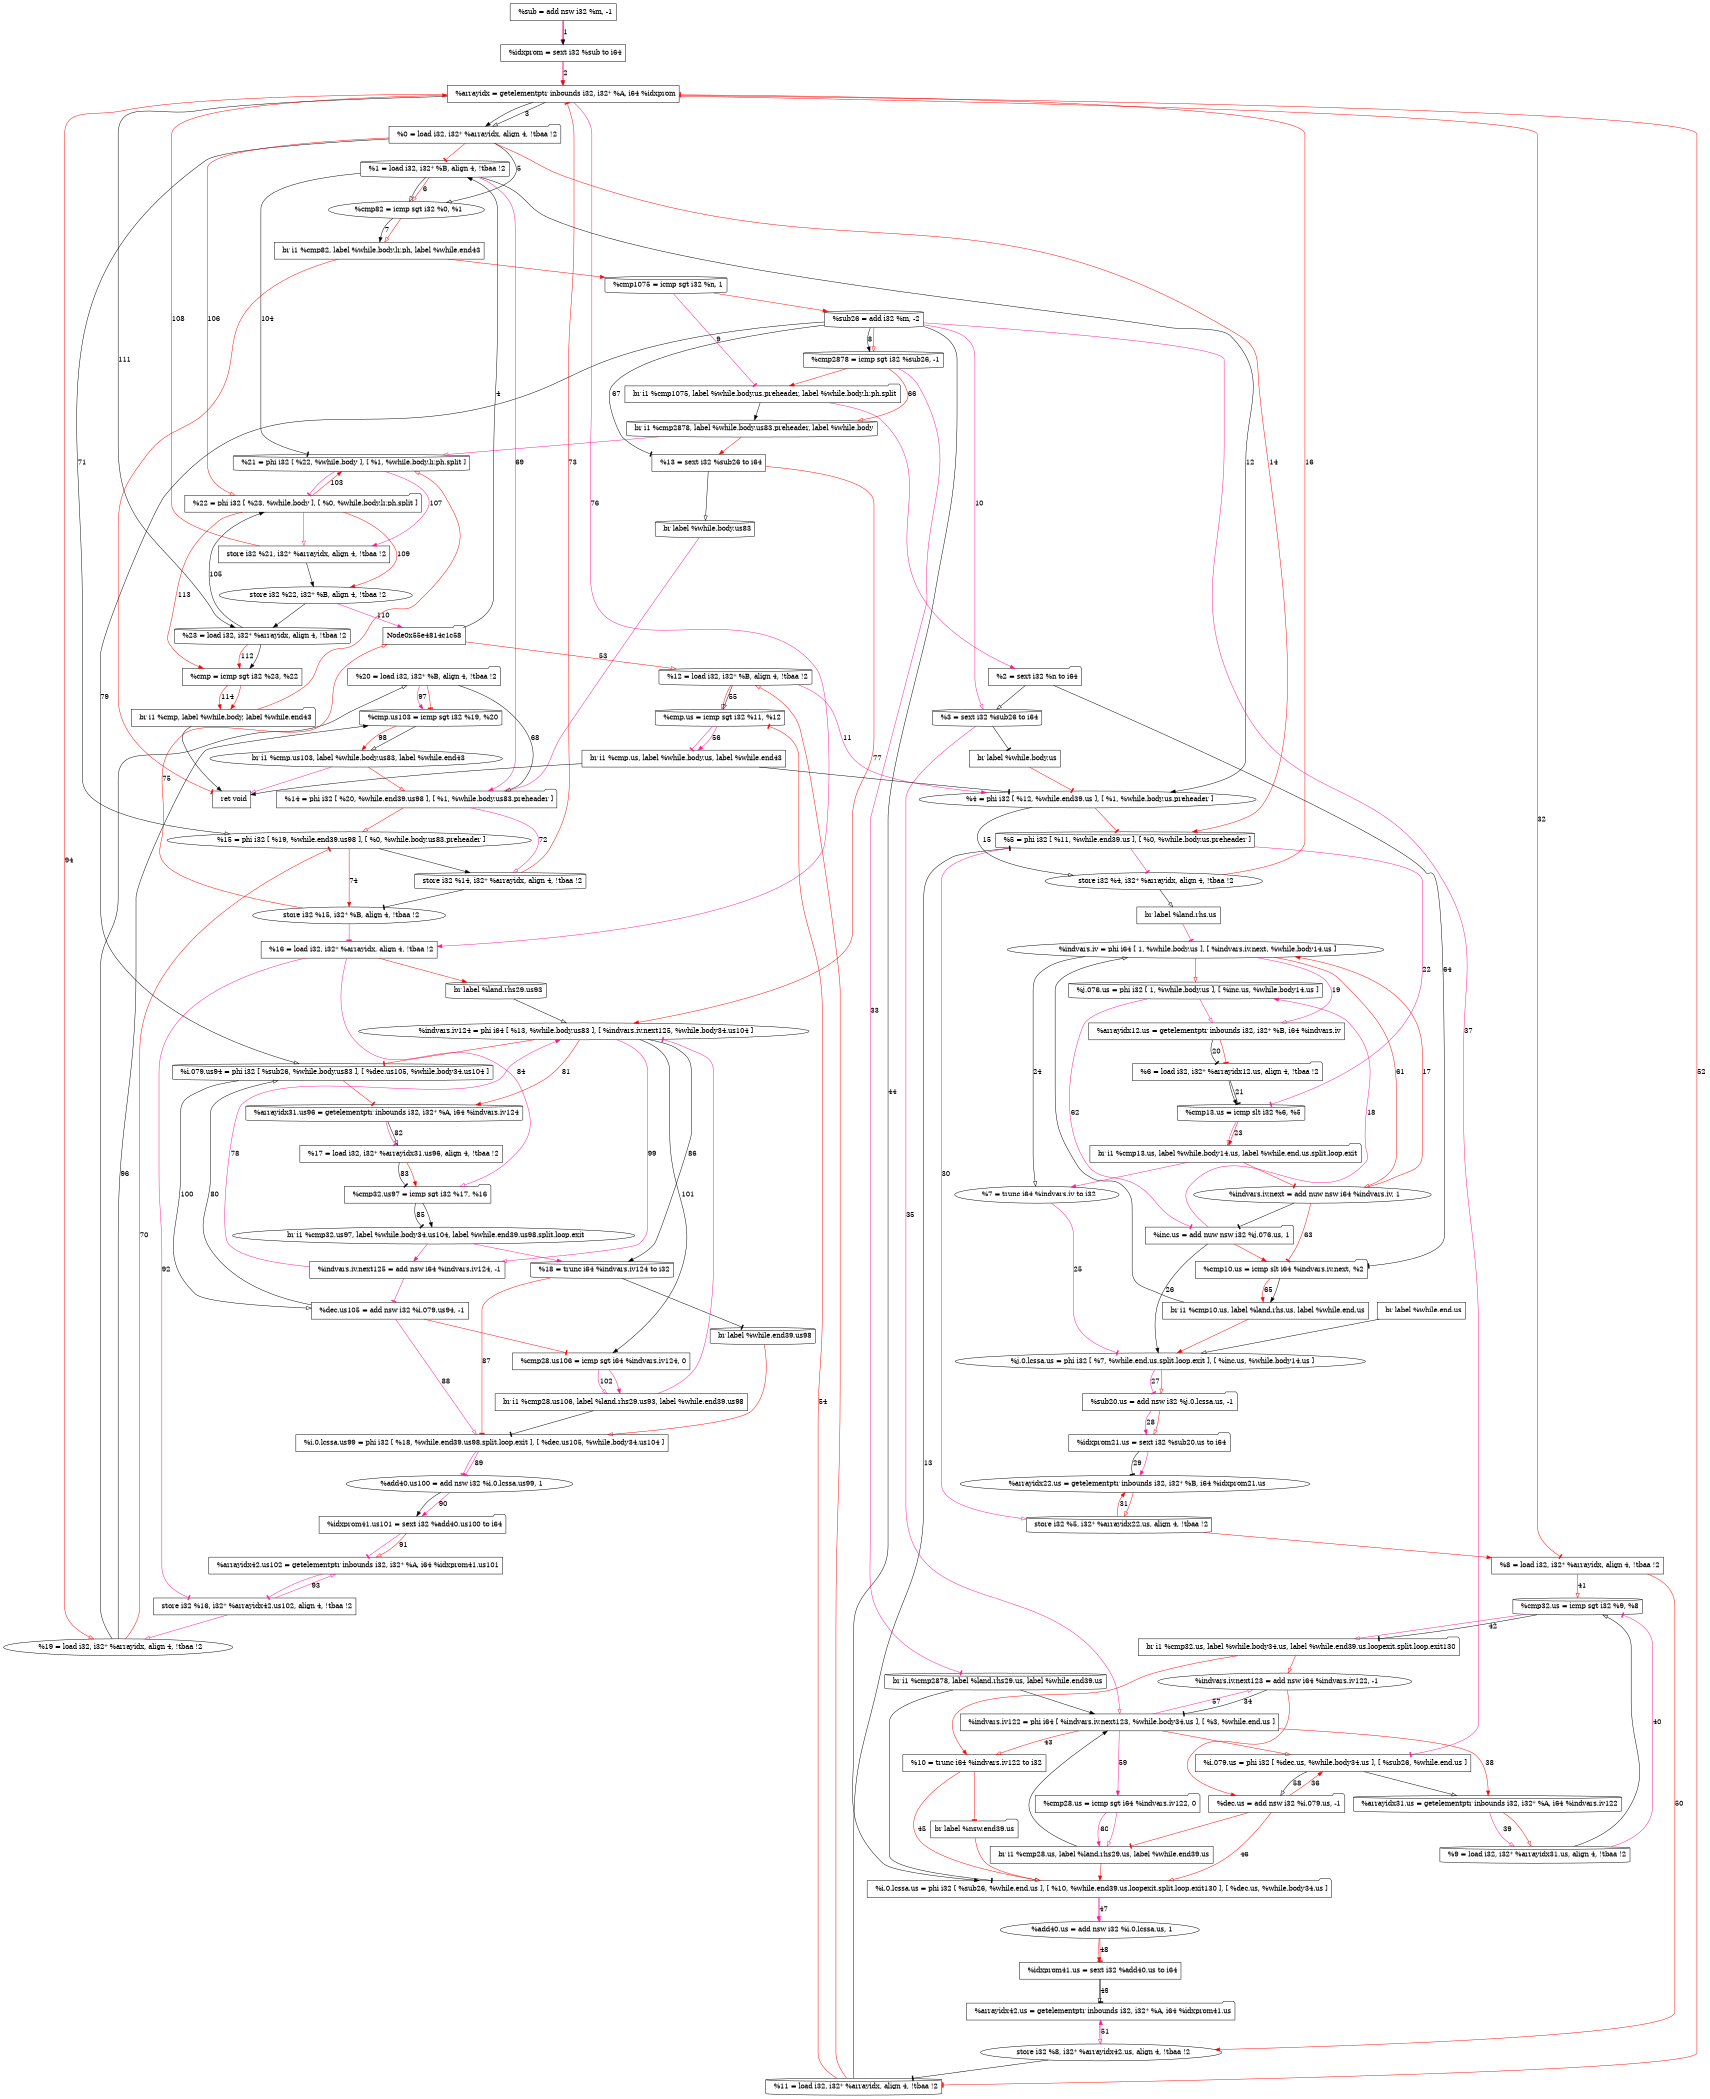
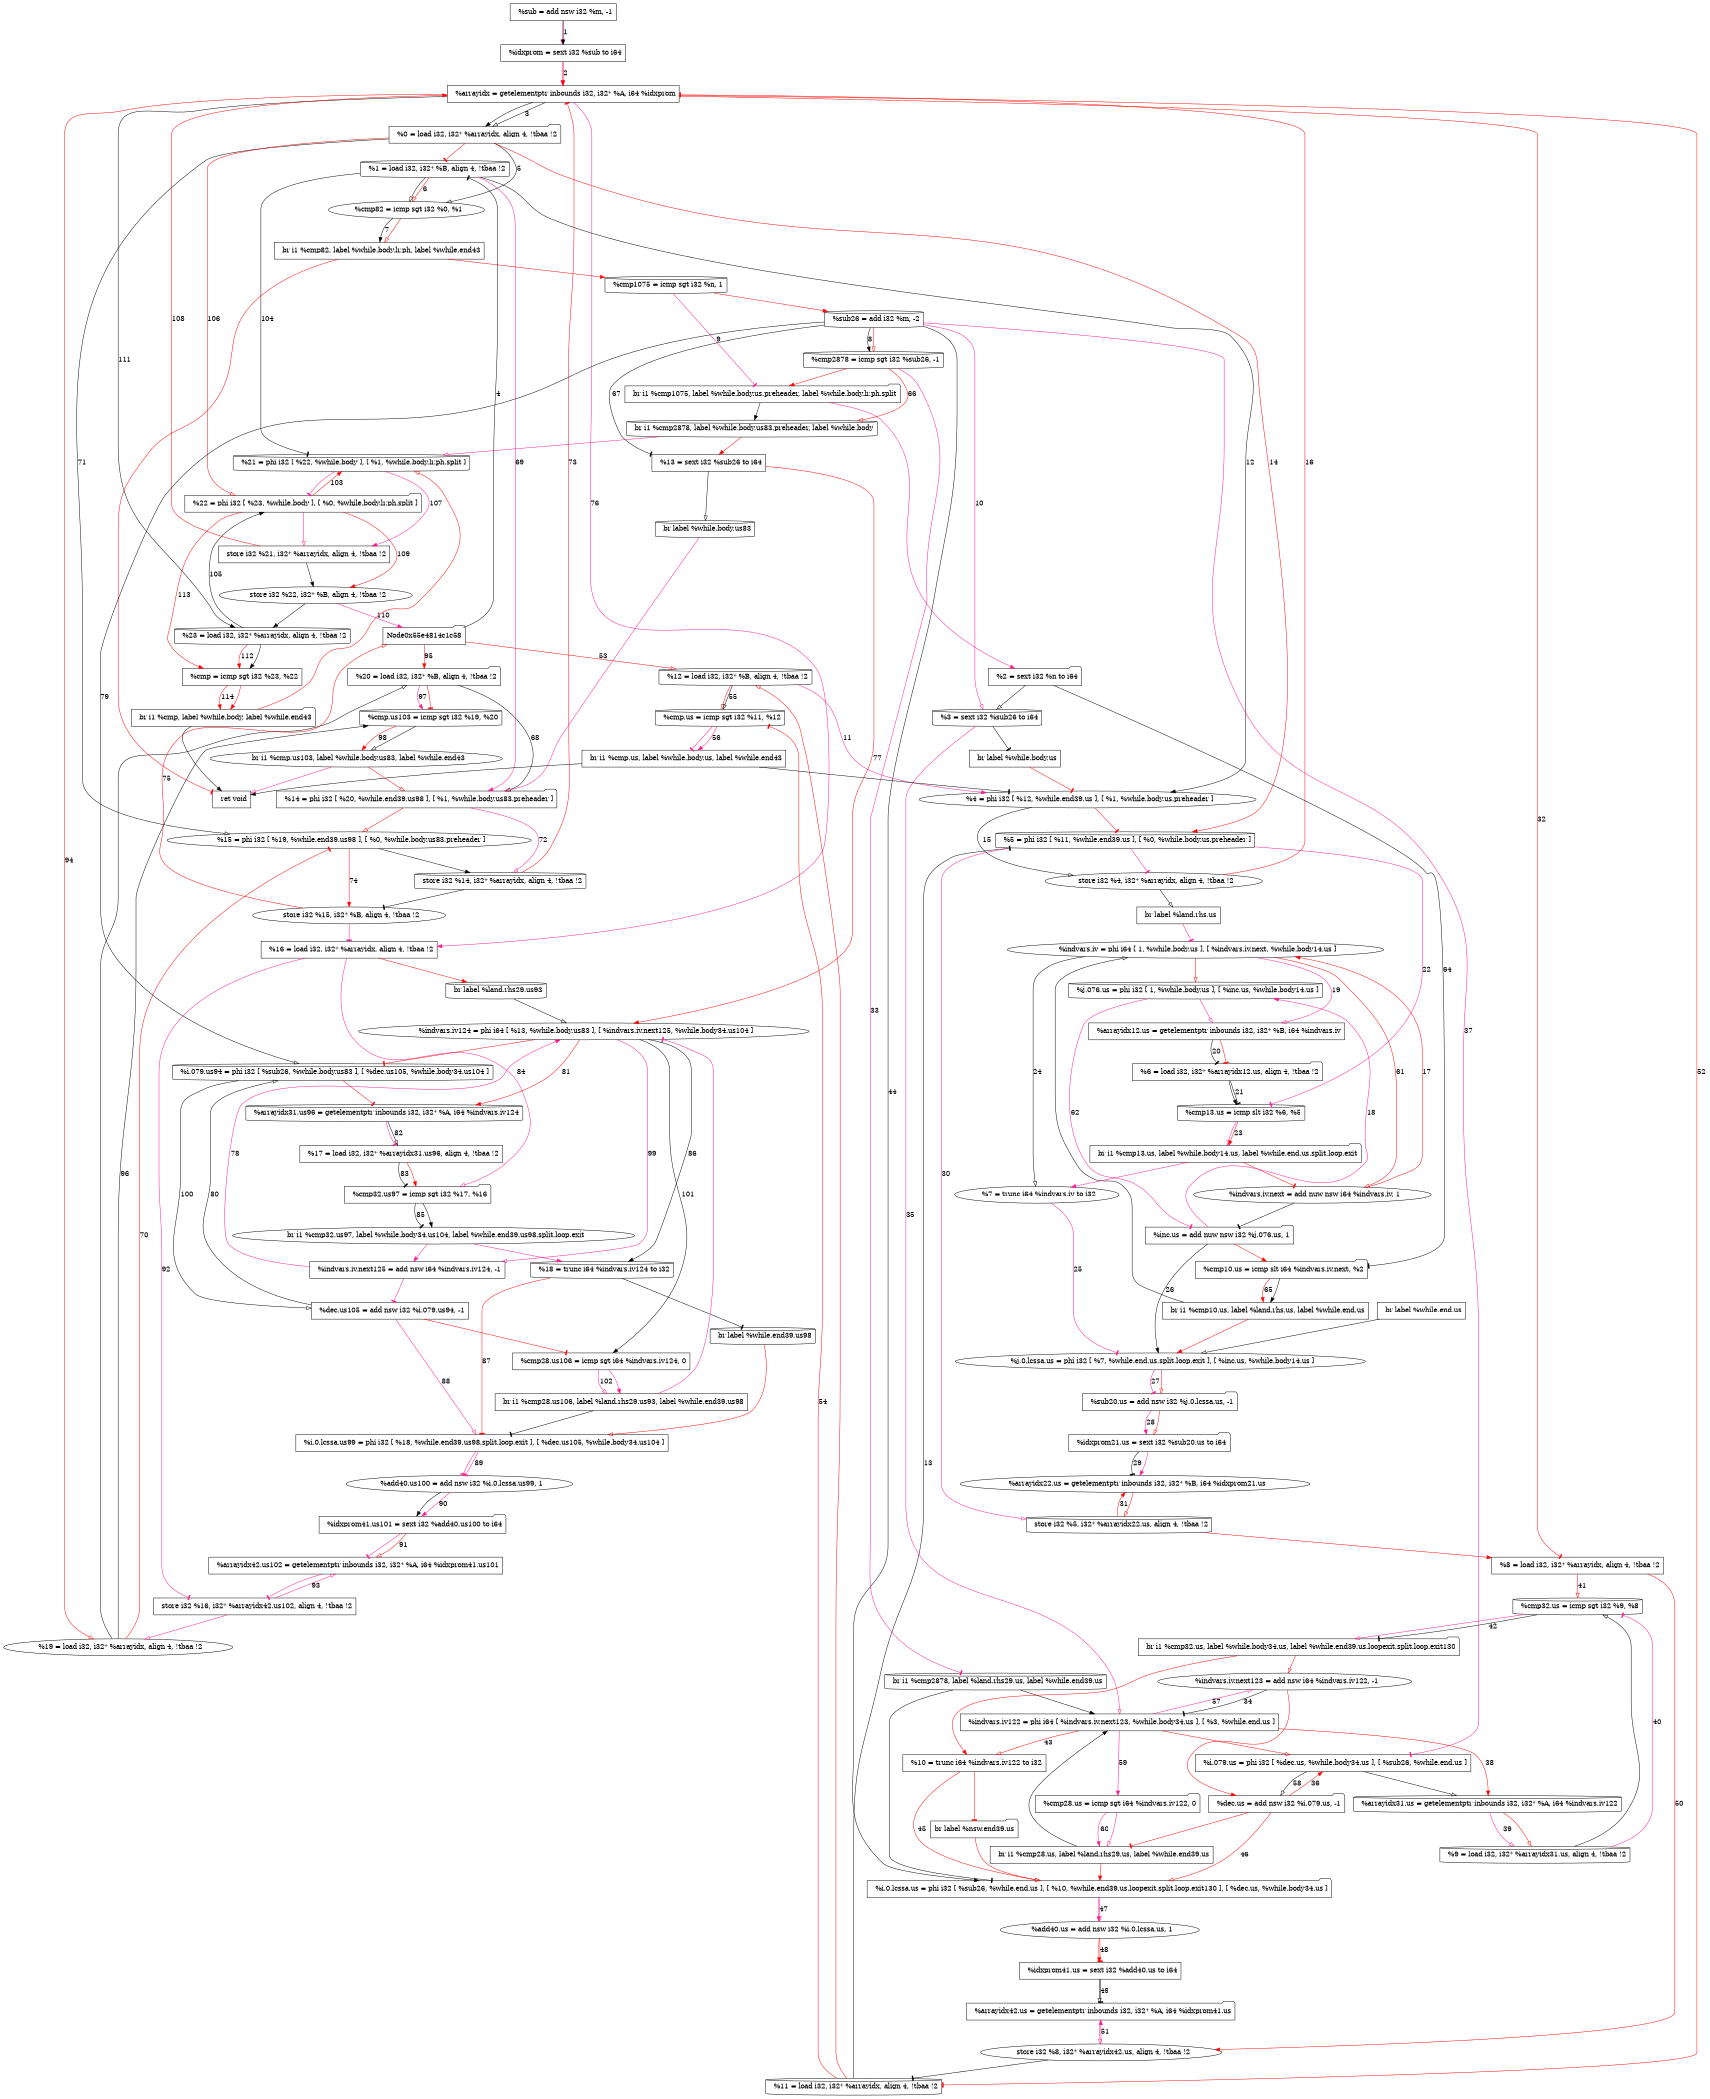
edge "Node0x55e4814c1c58" -> "%1 = load i32, i32* %B, align 4, !tbaa !2": arrowhead normal -> tee
edge "Node0x55e4814c1c58" -> "%20 = load i32, i32* %B, align 4, !tbaa !2": added, label "95"
edge "%indvars.iv.next = add nuw nsw i64 %indvars.iv, 1" -> "%cmp10.us = icmp slt i64 %indvars.iv.next, %2": removed, label "63"
